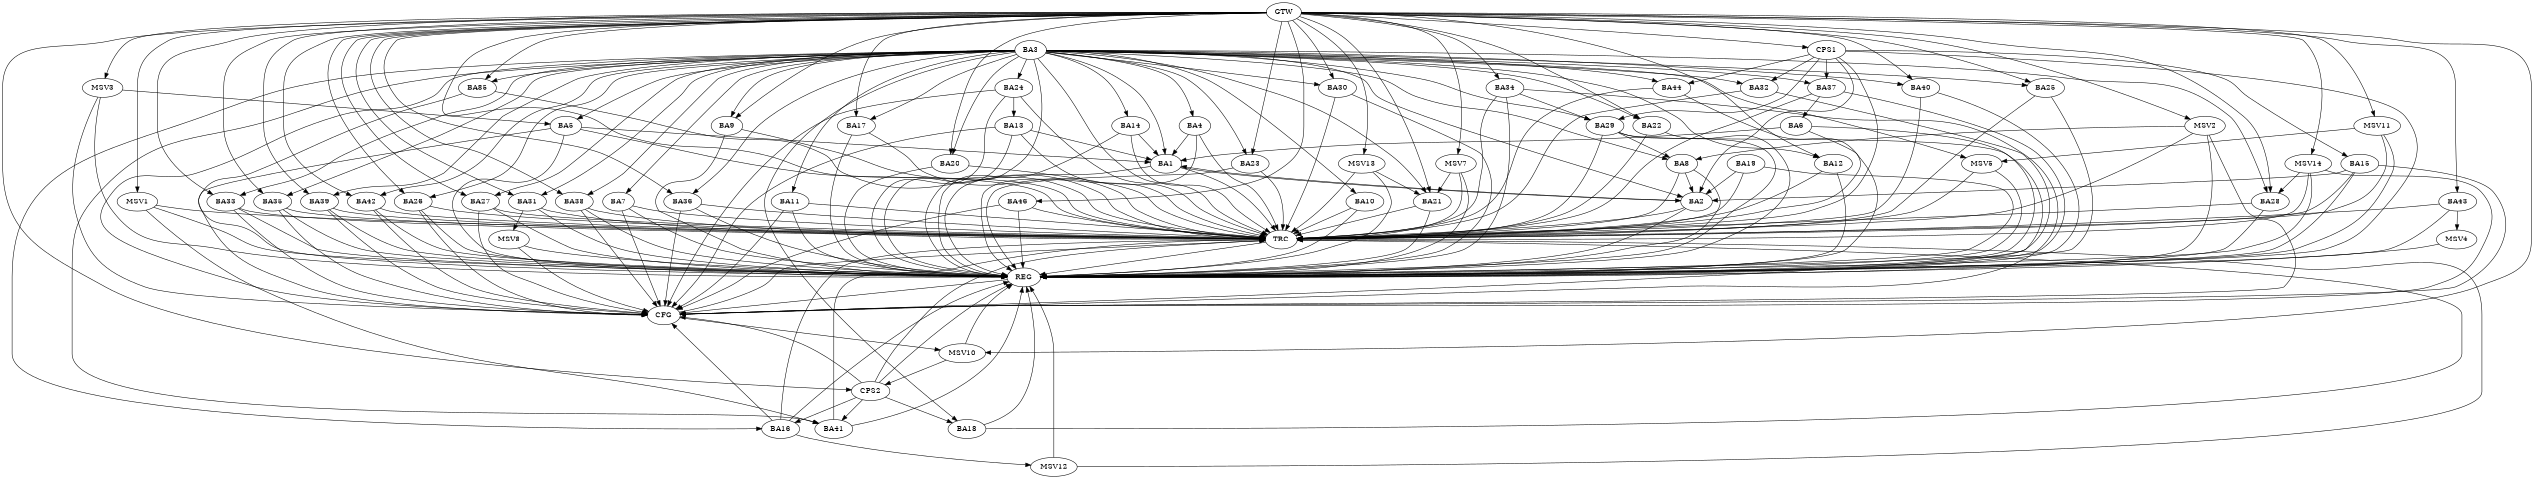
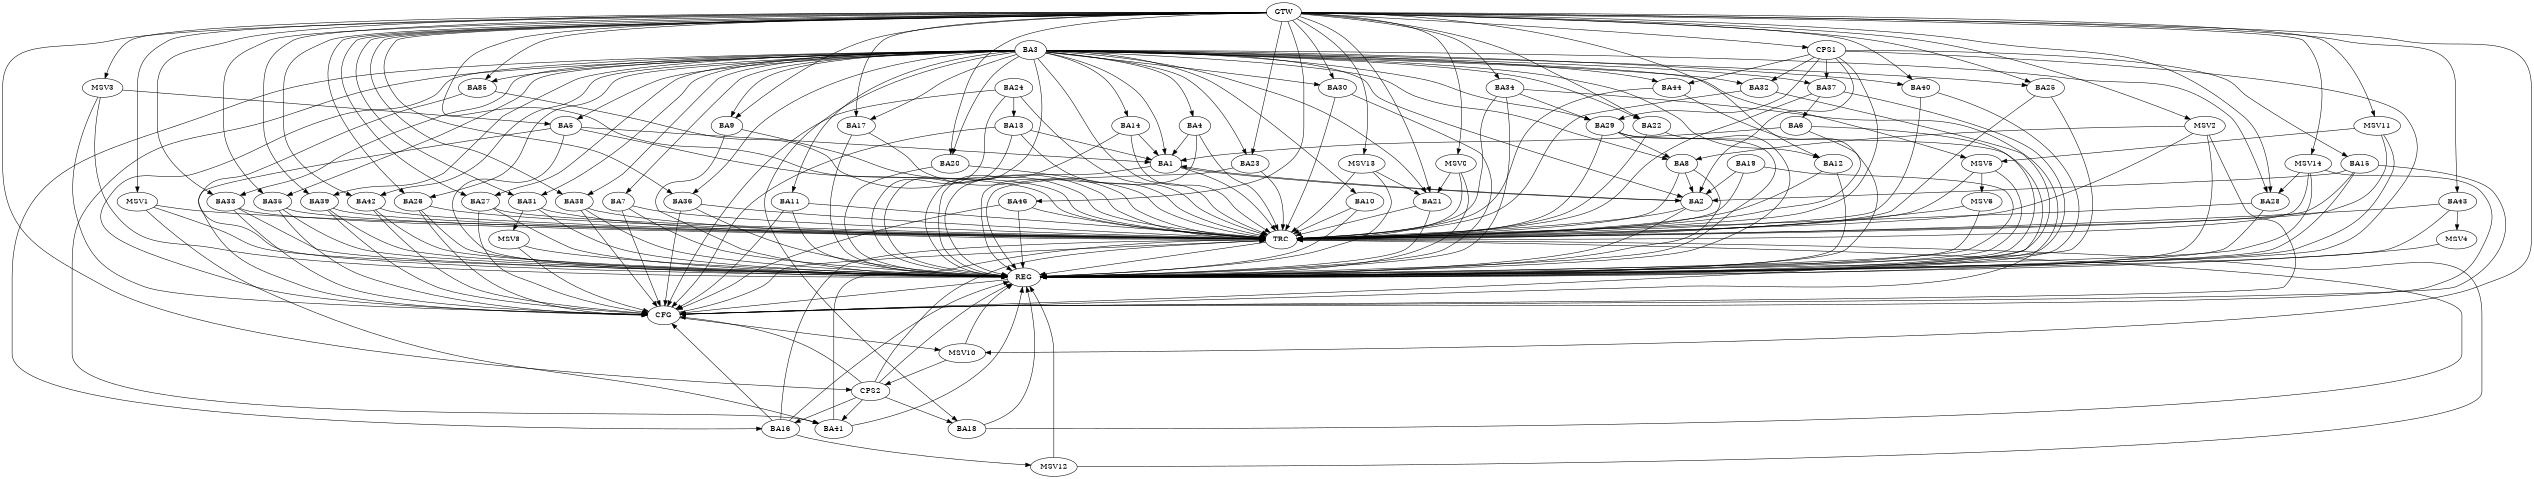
edge "BA3" -> "BA24": removed
node "MSV7": label "MSV7" -> "MSV0"
node "MSV6": added
